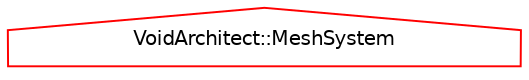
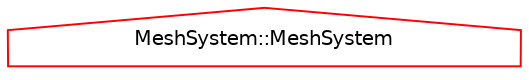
node "VoidArchitect::MeshSystem": label "VoidArchitect::MeshSystem" -> "MeshSystem::MeshSystem"
